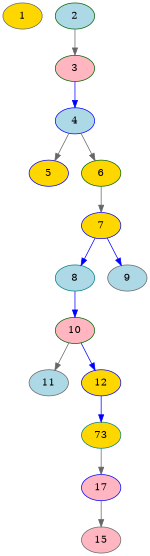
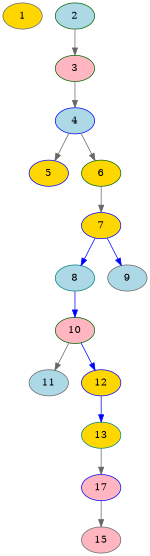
edge "3" -> "4": color blue -> gray40
node "73": label "73" -> "13"
